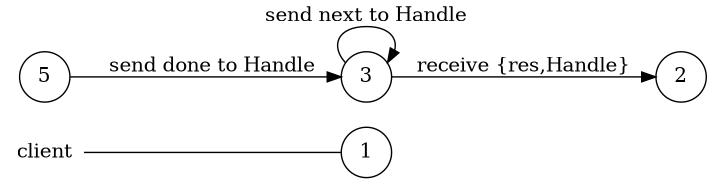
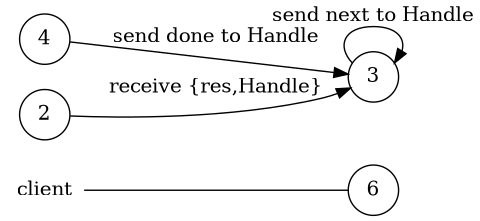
node "5": label "5" -> "4"
edge "3" -> "2": reversed
node "1": label "1" -> "6"
